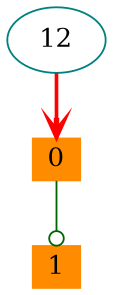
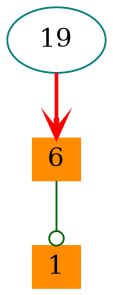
node "12": label "12" -> "19"
node "0": label "0" -> "6"
